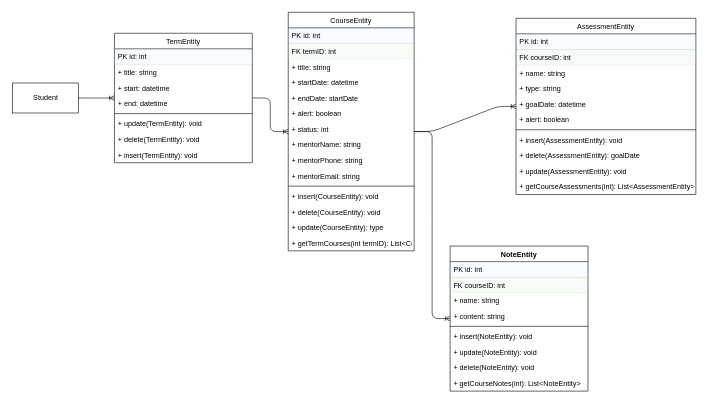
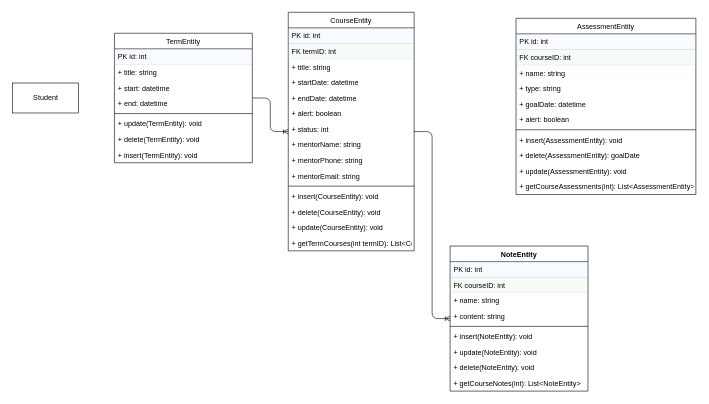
edge "Student" -> "TermEntity": removed
node "+ endDate: startDate": label "+ endDate: startDate" -> "+ endDate: datetime"
edge "CourseEntity" -> "AssessmentEntity": removed
node "+ update(CourseEntity): type": label "+ update(CourseEntity): type" -> "+ update(CourseEntity): void"
